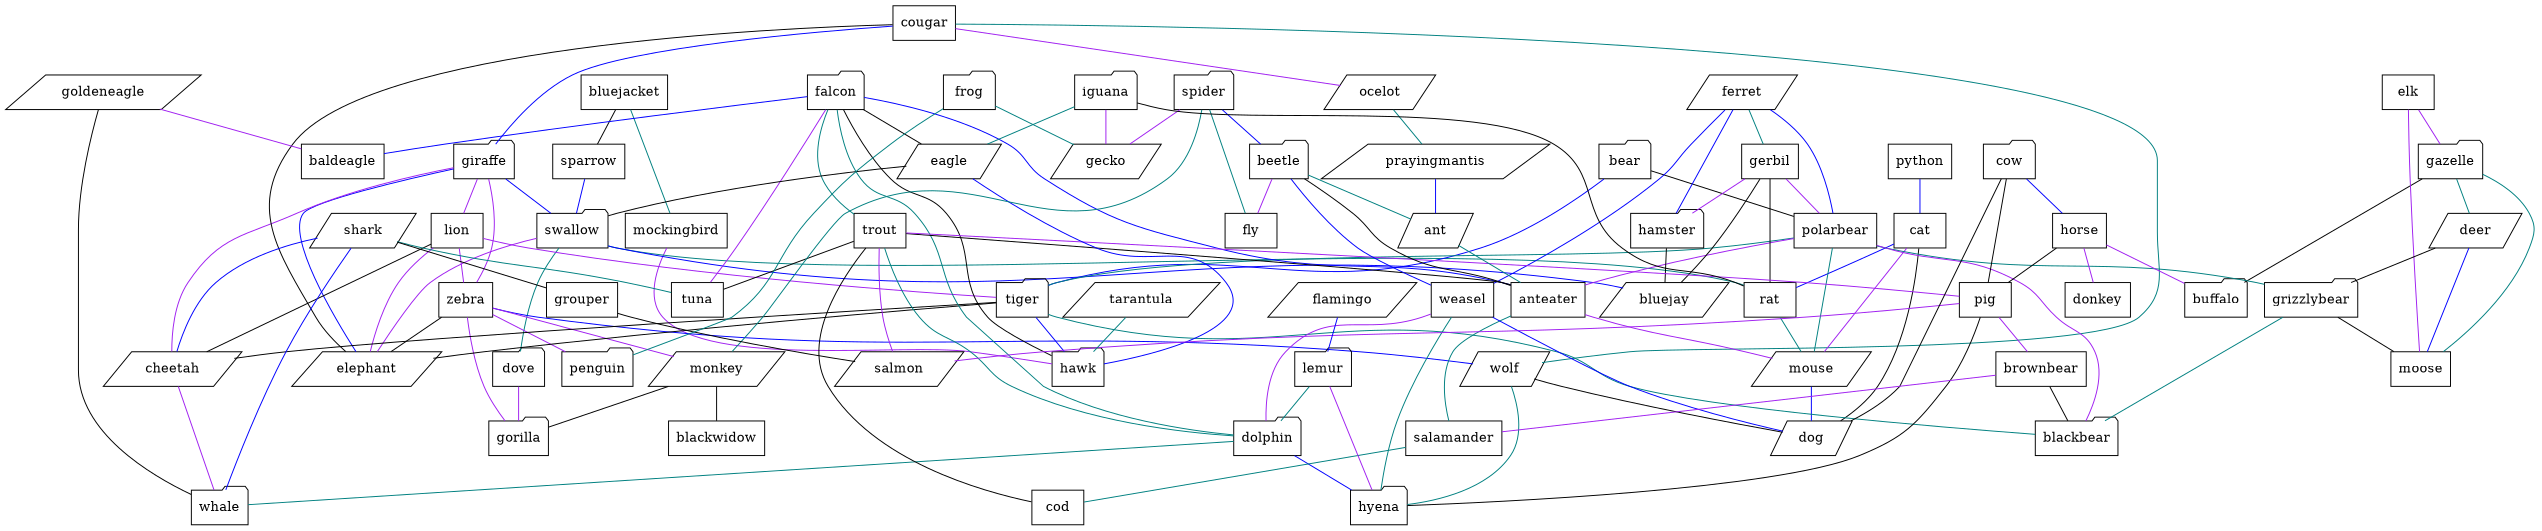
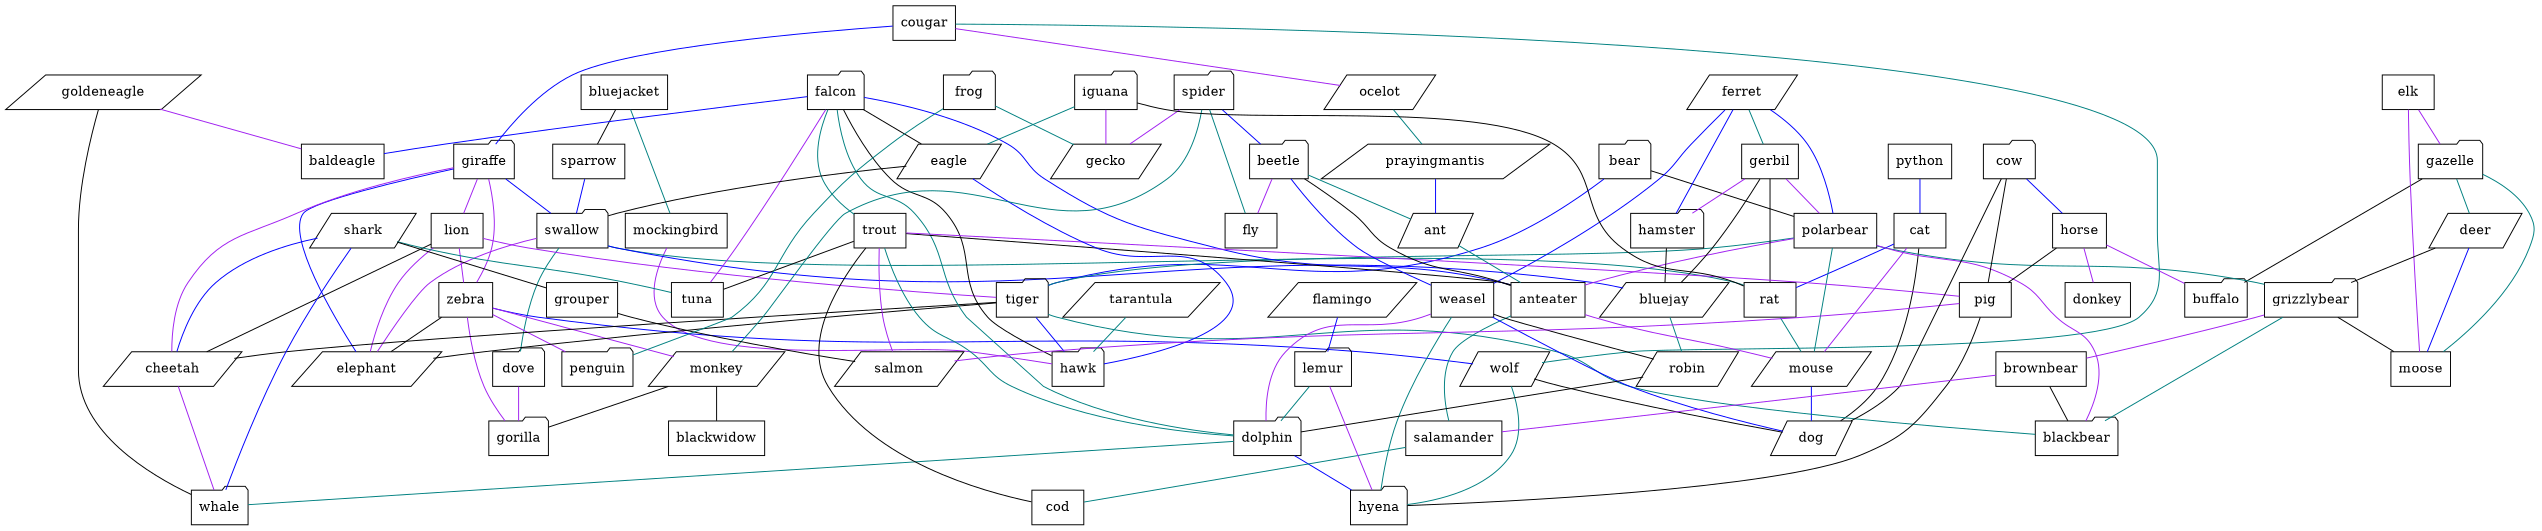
edge "cougar" -- "elephant": removed
edge "pig" -- "brownbear": now "grizzlybear" -- "brownbear"
node "robin": added
